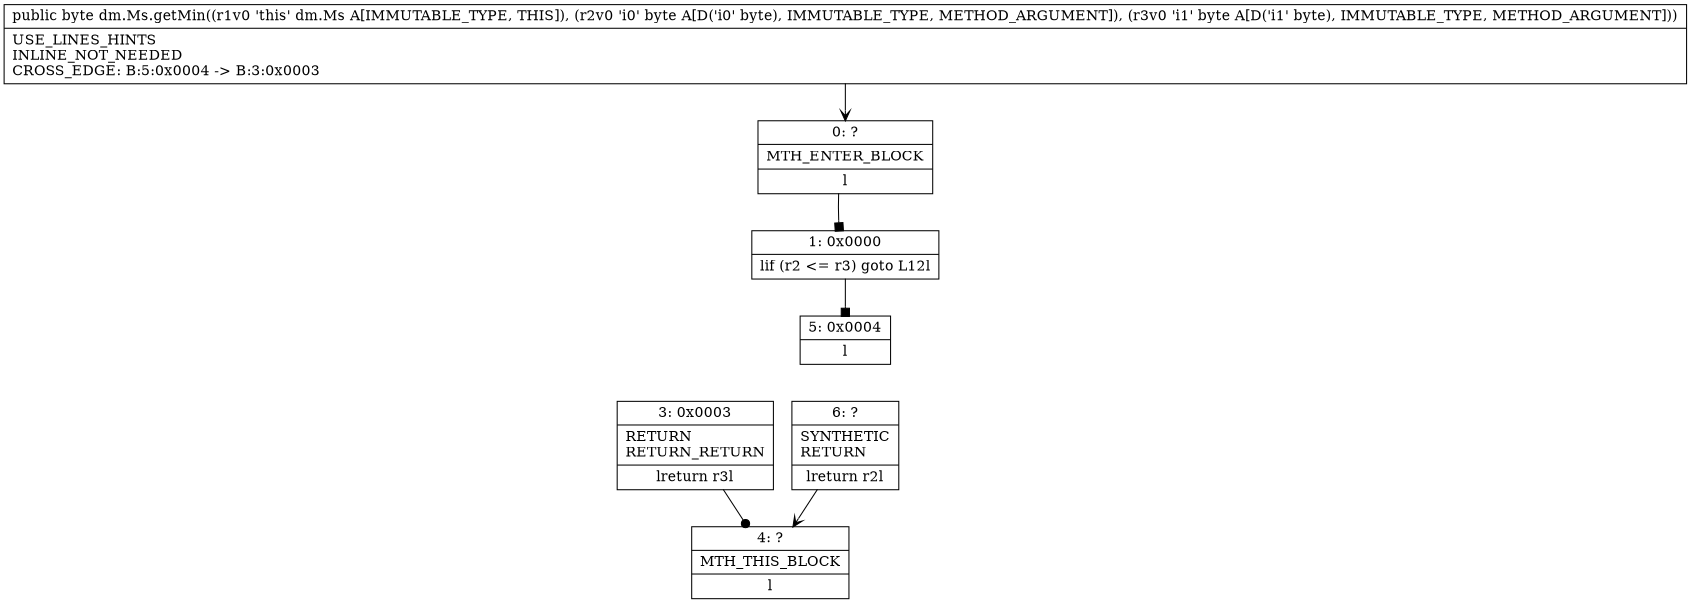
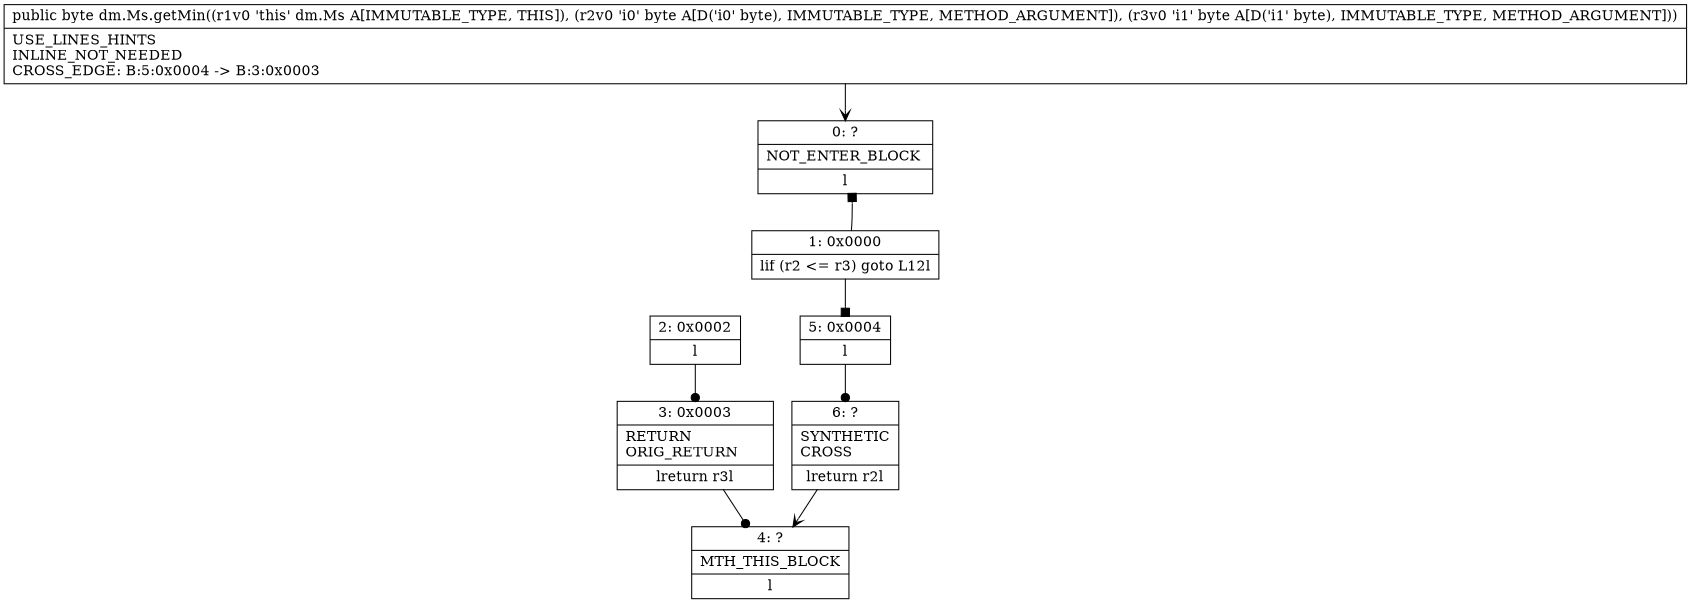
node "0: ?": text "MTH_ENTER_BLOCK" -> "NOT_ENTER_BLOCK"
edge "0: ?" -> "1: 0x0000": reversed
node "2: 0x0002": added
edge "5: 0x0004" -> "6: ?": added
node "3: 0x0003": text "RETURN_RETURN" -> "ORIG_RETURN"
node "6: ?": text "RETURN" -> "CROSS"
